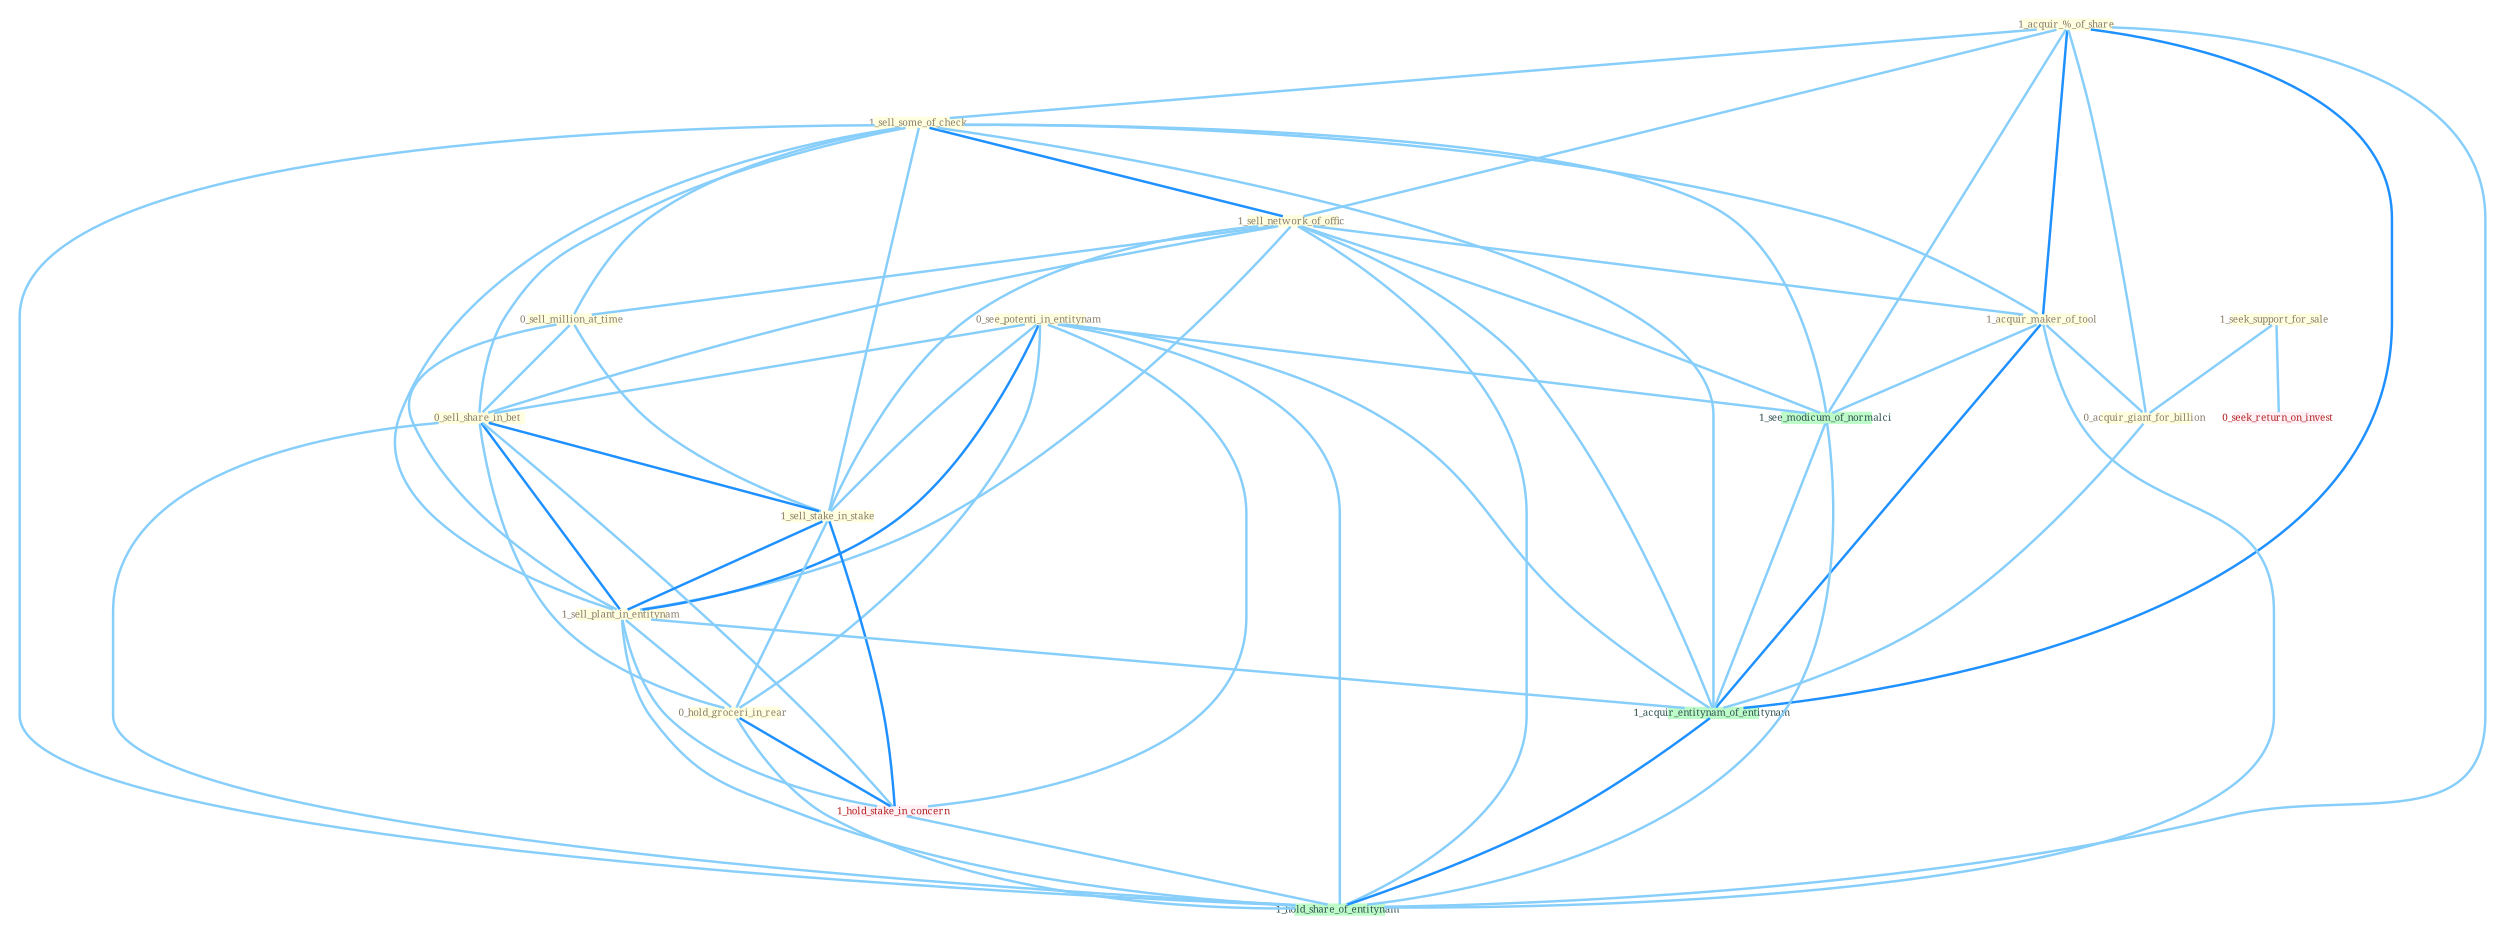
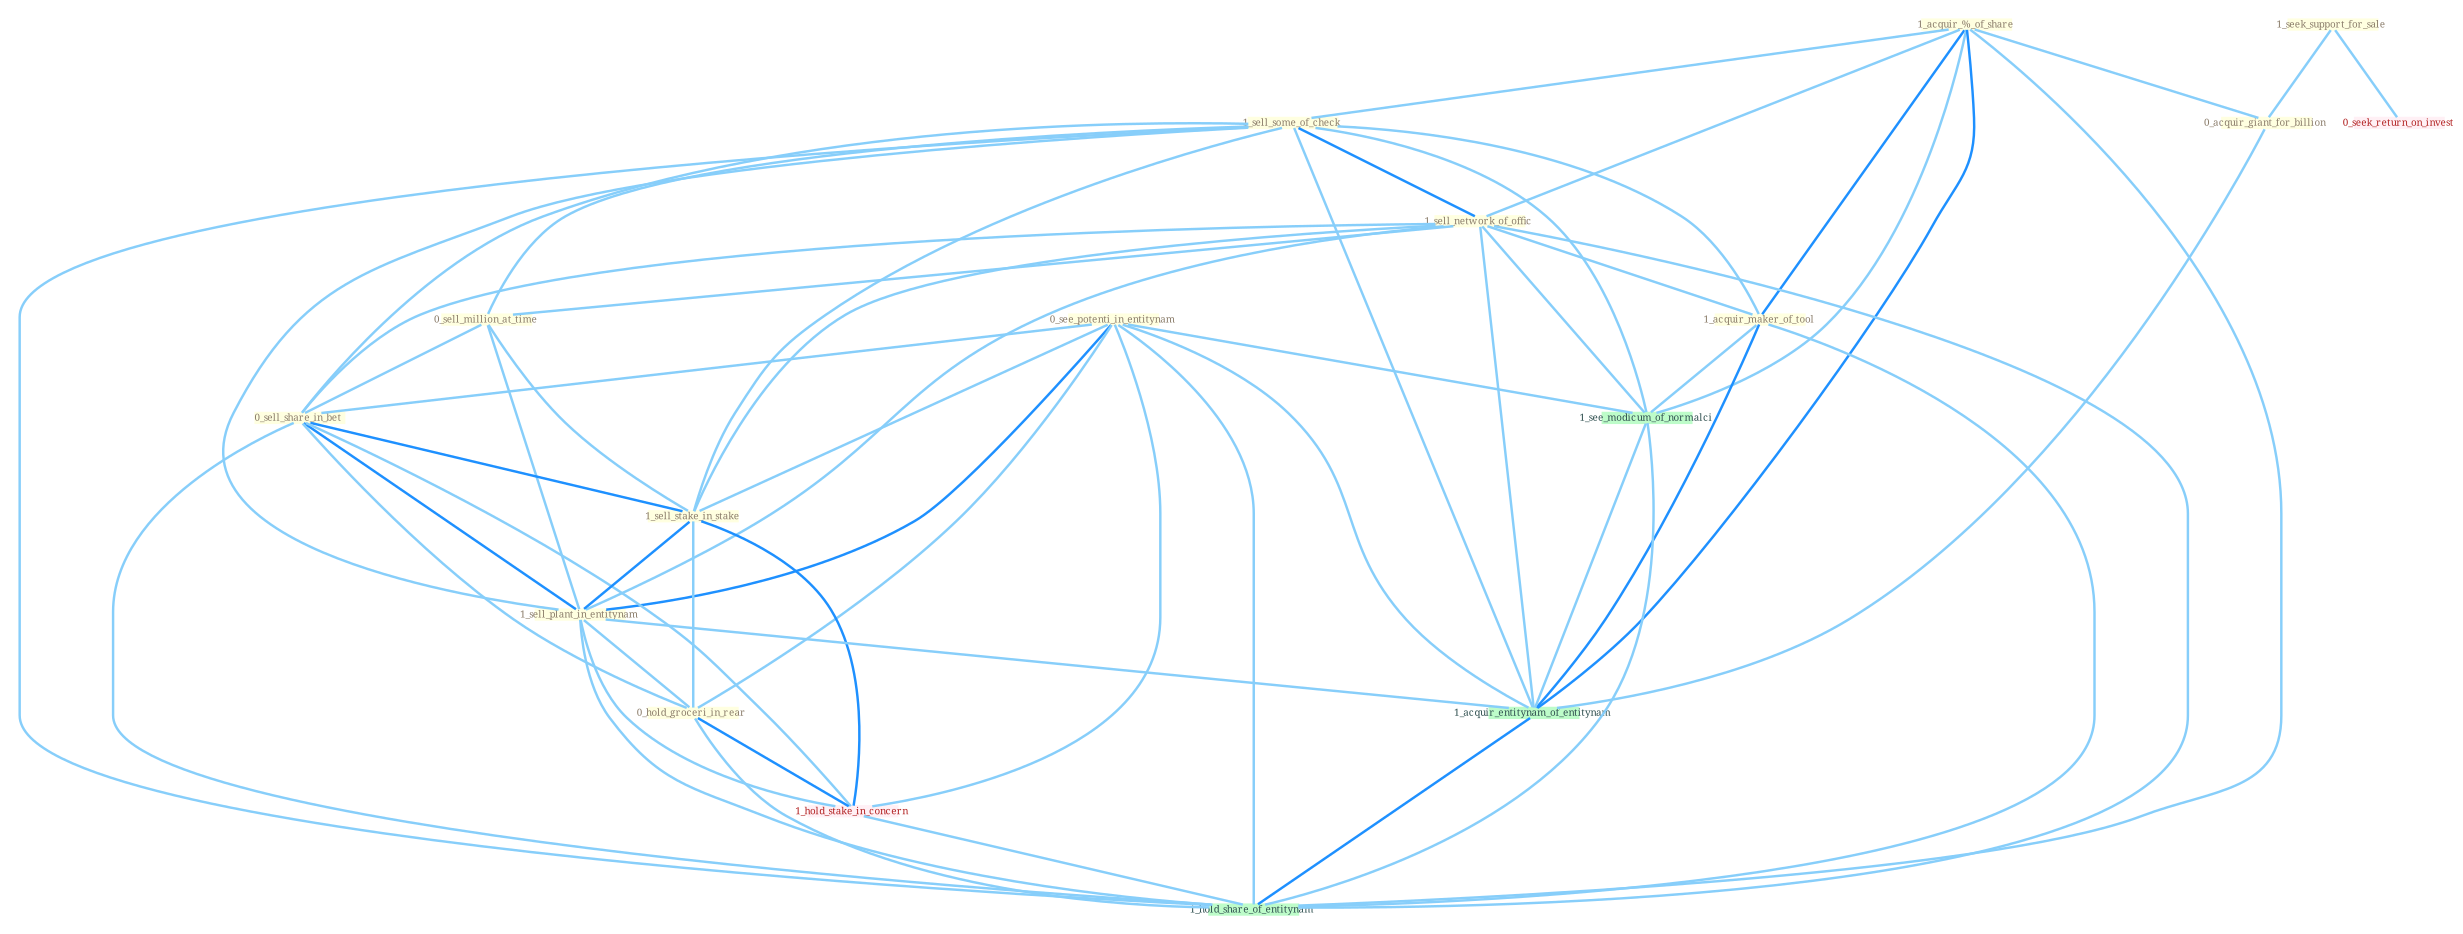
edge "1_acquir_maker_of_tool" -- "0_acquir_giant_for_billion": removed
